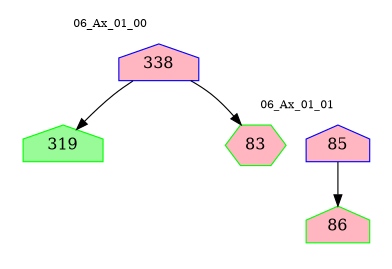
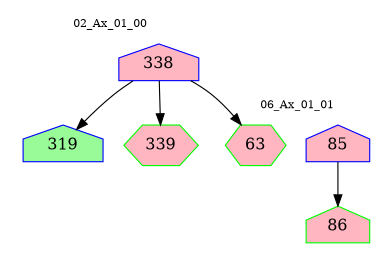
cluster "06_Ax_01_00": label "06_Ax_01_00" -> "02_Ax_01_00"
node "319": color green -> blue
node "339": added
node "83": label "83" -> "63"
